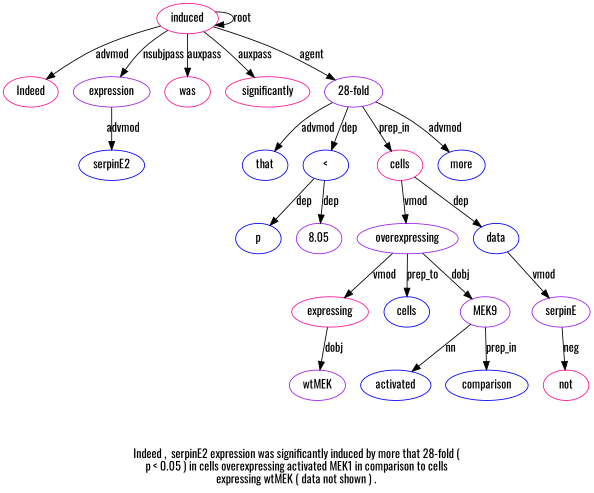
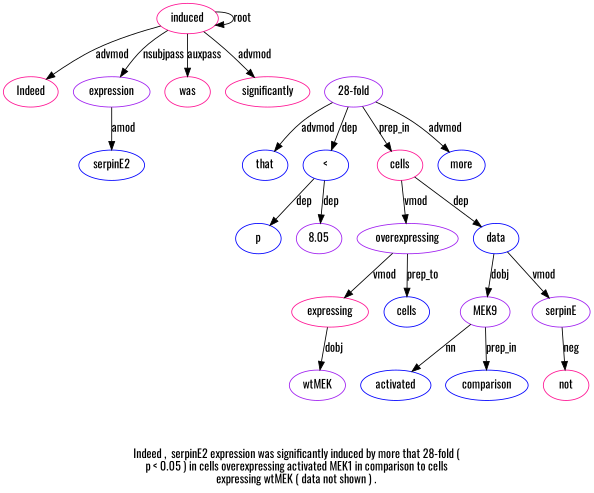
edge "induced" -> "28-fold": removed, label "agent"
edge "induced" -> "significantly": label "auxpass" -> "advmod"
edge "expression" -> "serpinE2": label "advmod" -> "amod"
edge "overexpressing" -> "MEK9": now "data" -> "MEK9"
